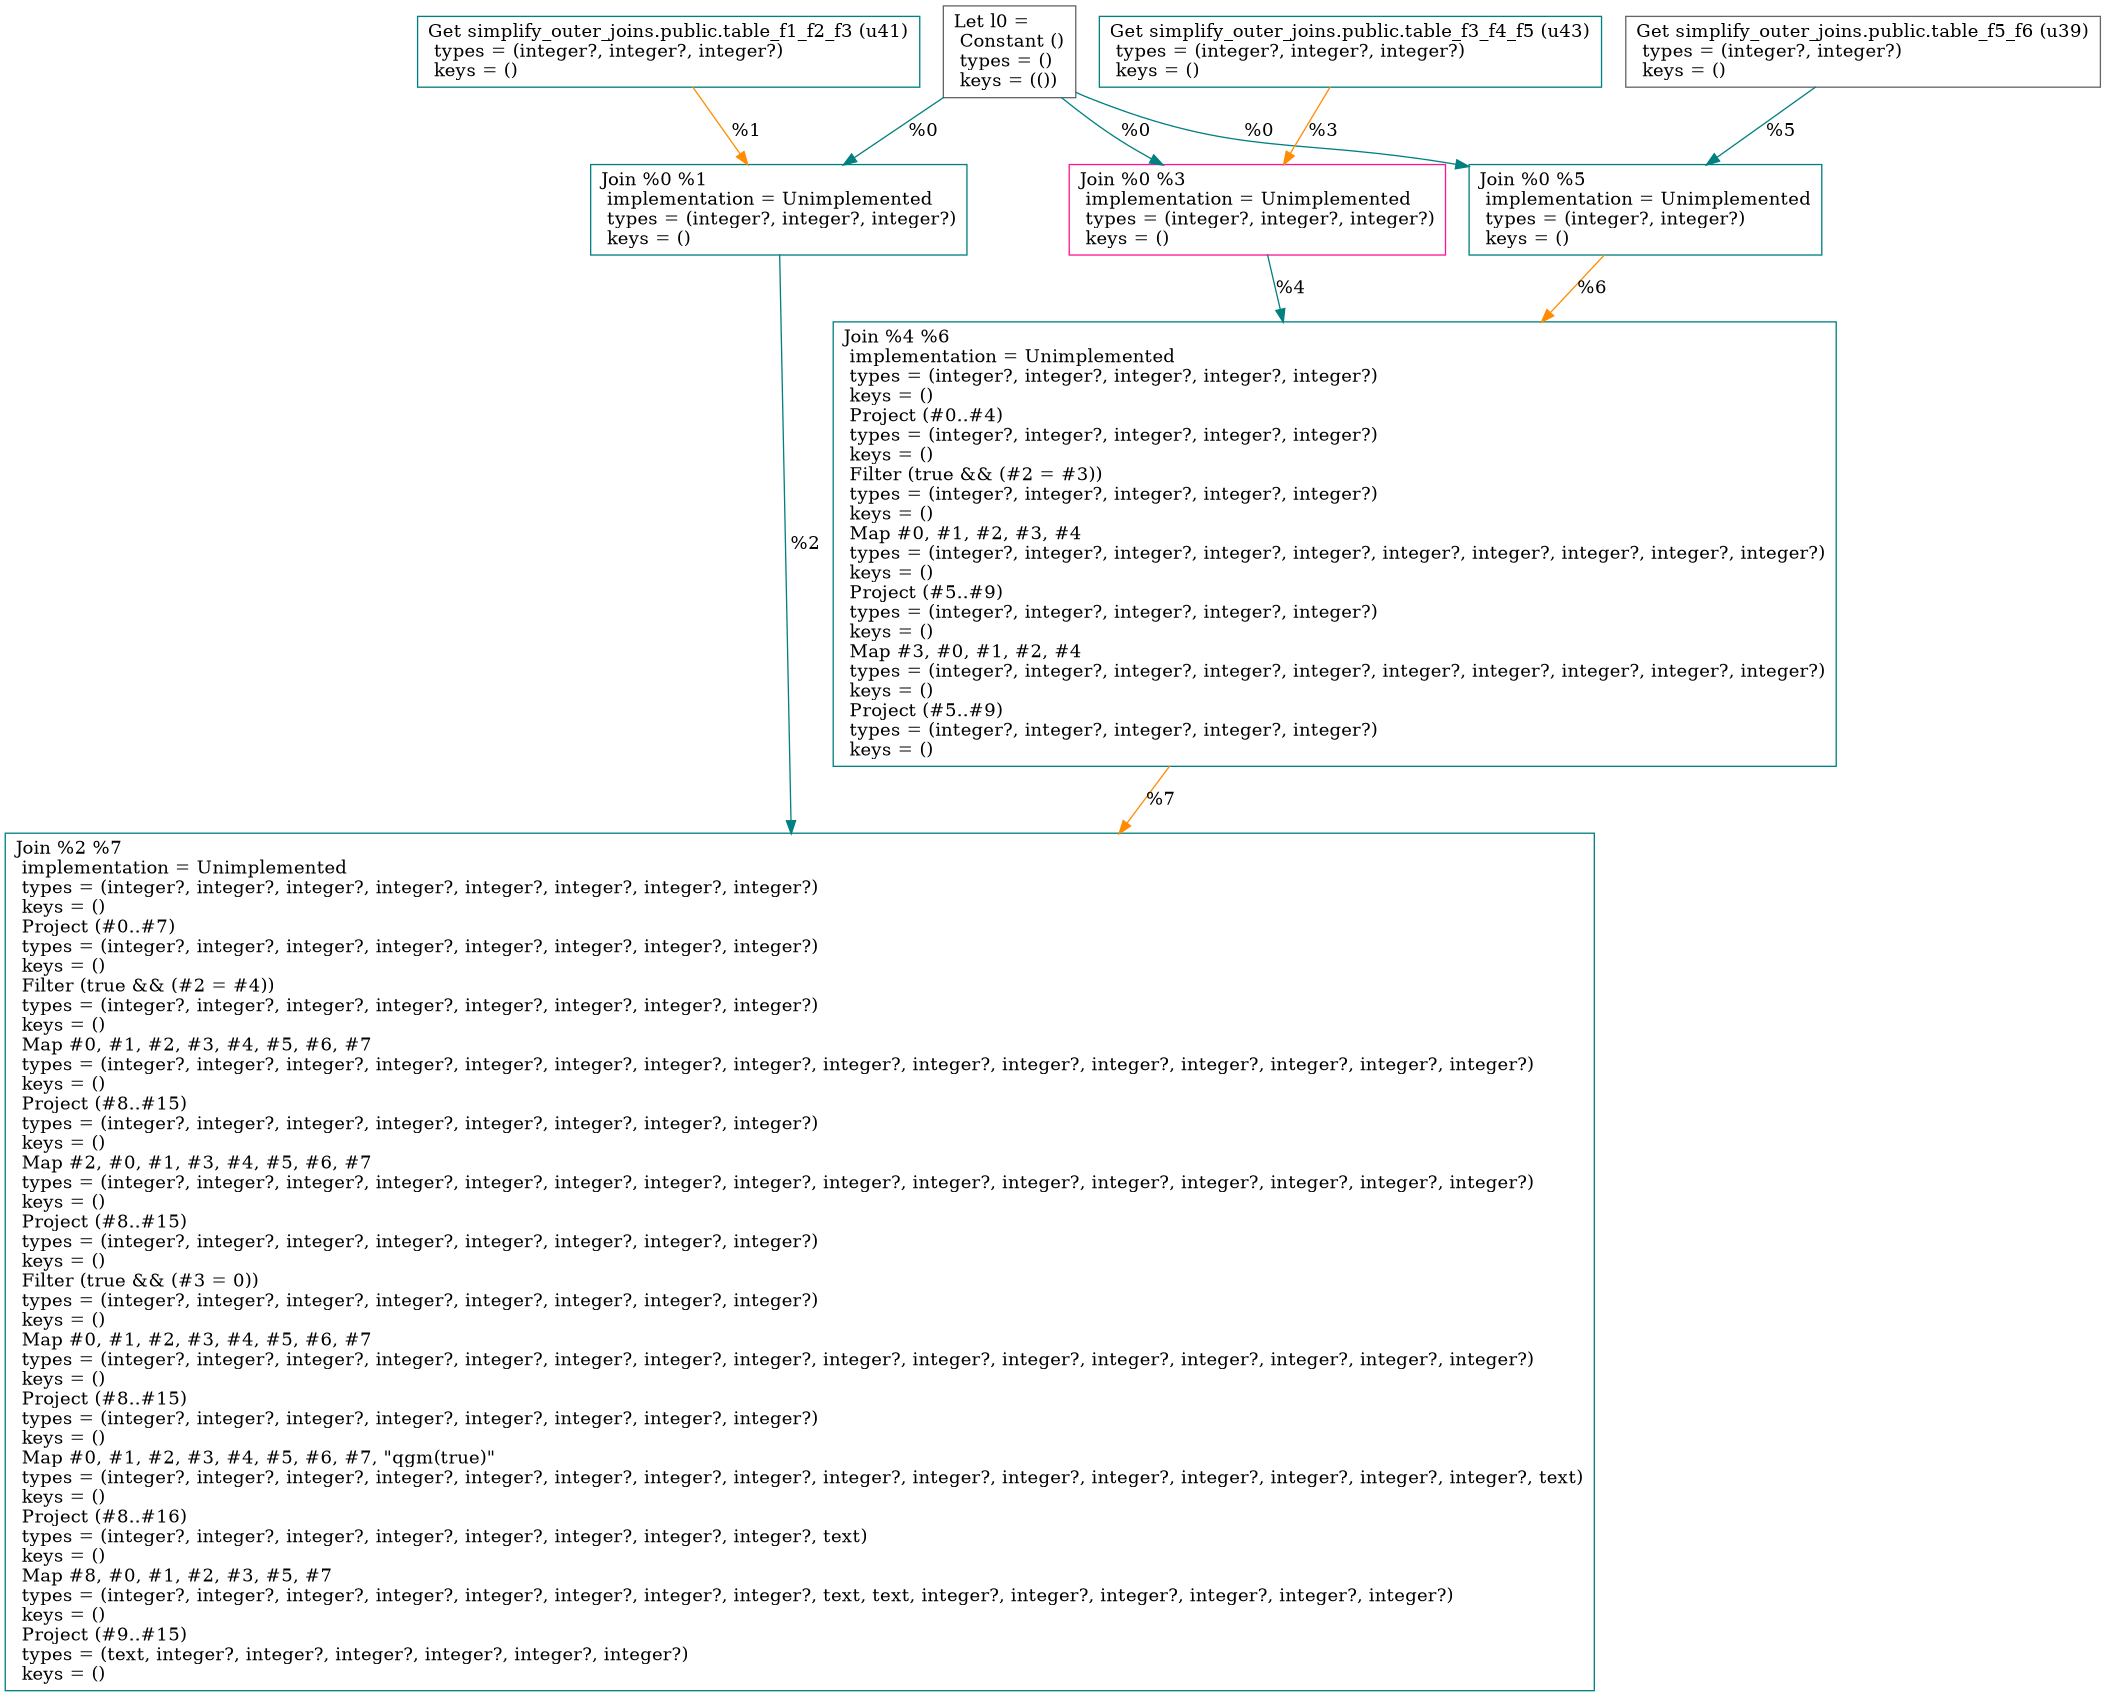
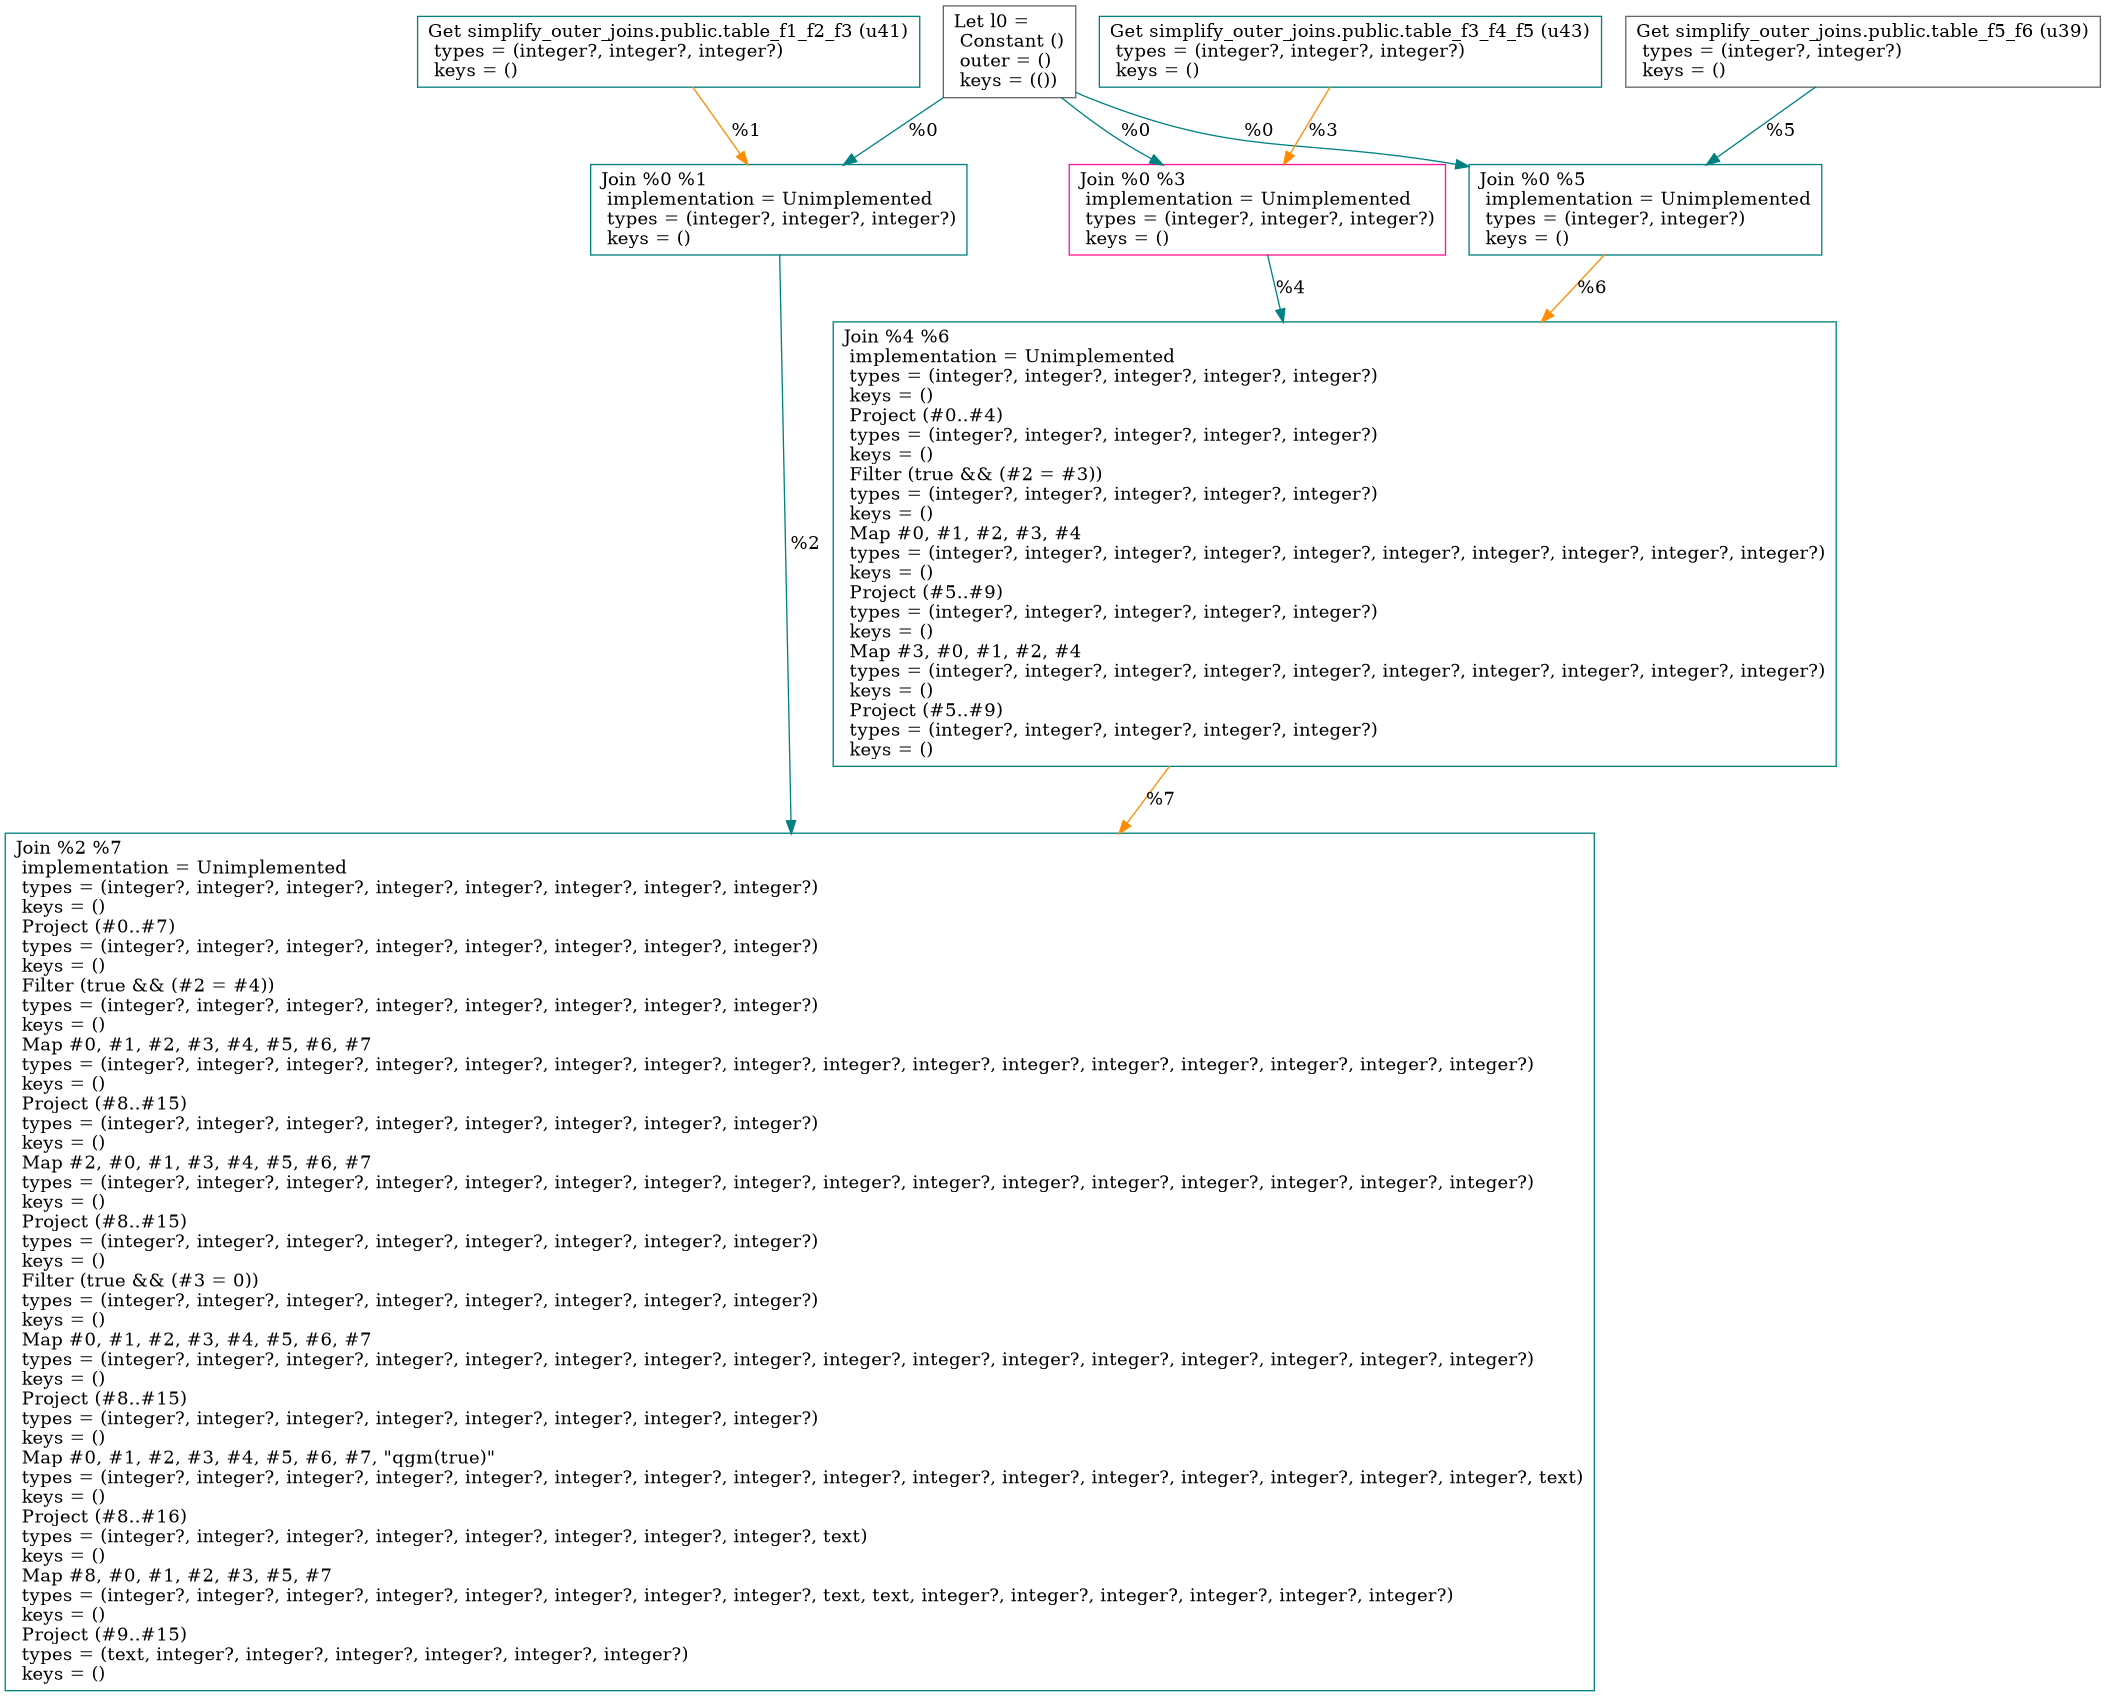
node "Let l0 = Constant () types = () keys = (())": label "Let l0 = Constant () types = () keys = (())" -> "Let l0 = Constant () outer = () keys = (())"
